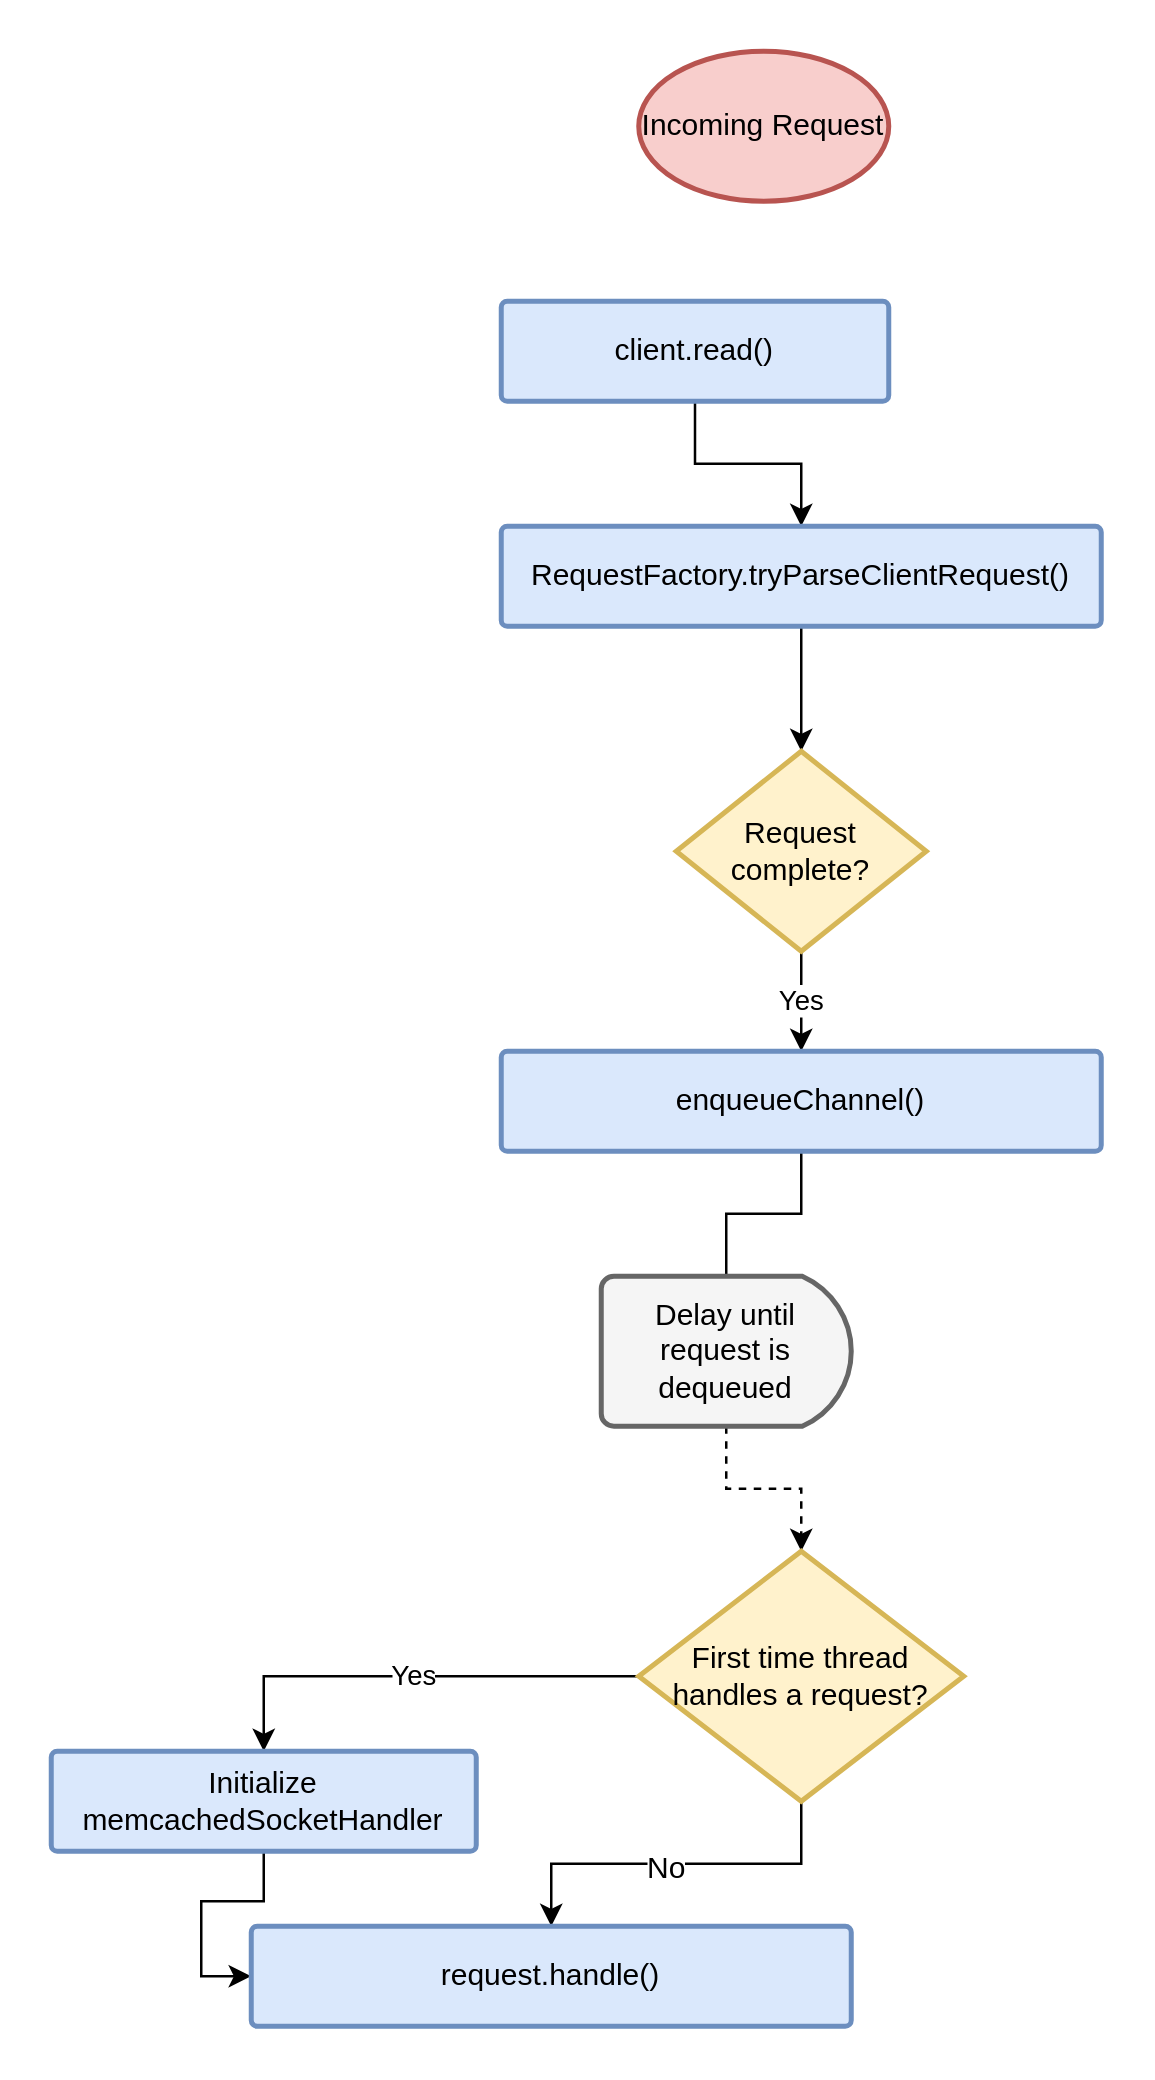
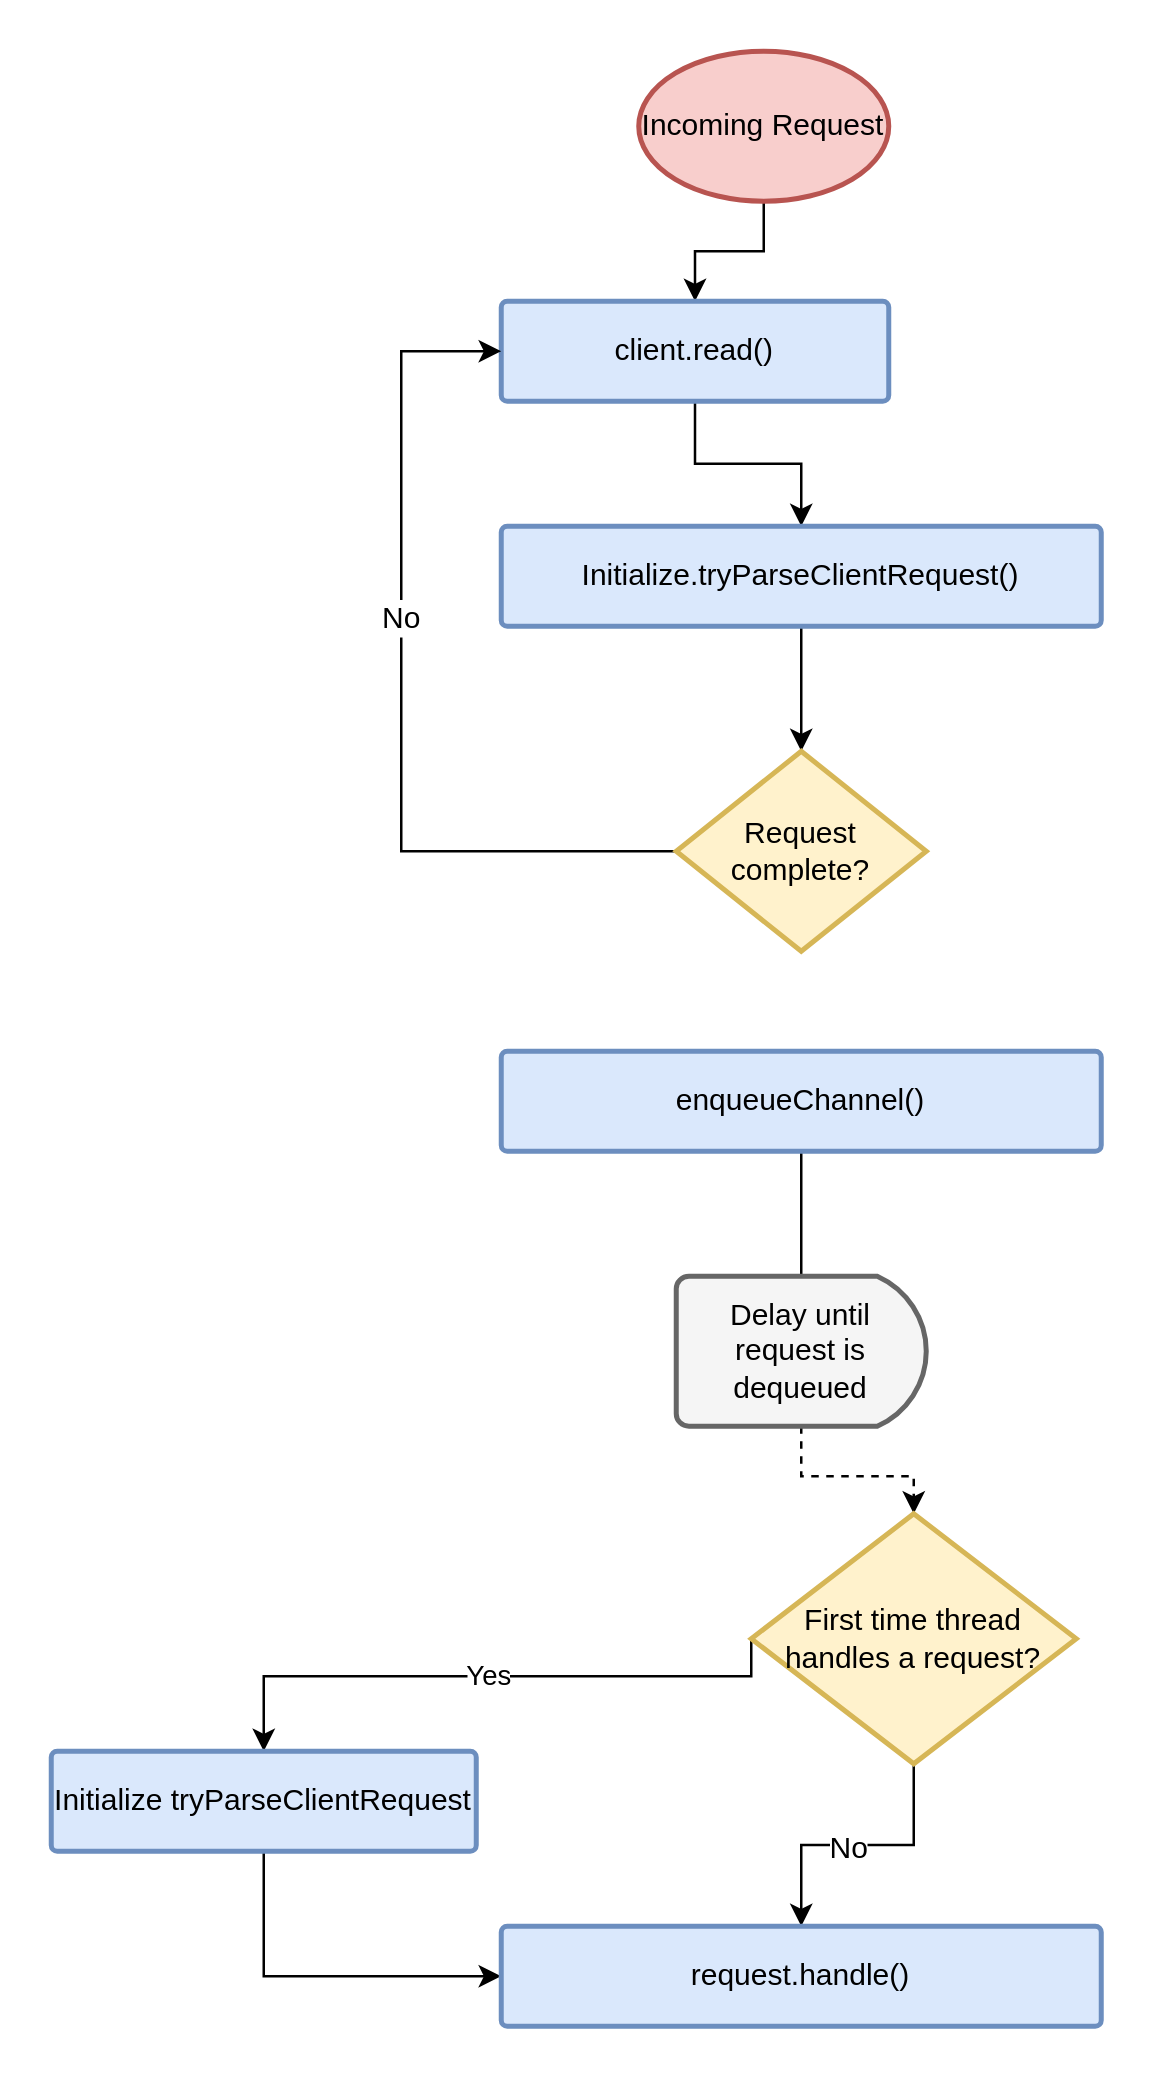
edge "Incoming Request" -> "client.read()": added
node "RequestFactory.tryParseClientRequest()": label "RequestFactory.tryParseClientRequest()" -> "Initialize.tryParseClientRequest()"
edge "Request complete?" -> "client.read()": added, label "No"
edge "Request complete?" -> "enqueueChannel()": removed, label "Yes"
node "Delay until request is dequeued": moved (726, 1351) -> (801, 1351)
node "First time thread handles a request?": moved (801, 1676) -> (914, 1639)
node "Initialize memcachedSocketHandler": label "Initialize memcachedSocketHandler" -> "Initialize tryParseClientRequest"
node "request.handle()": moved (551, 1976) -> (801, 1976)
